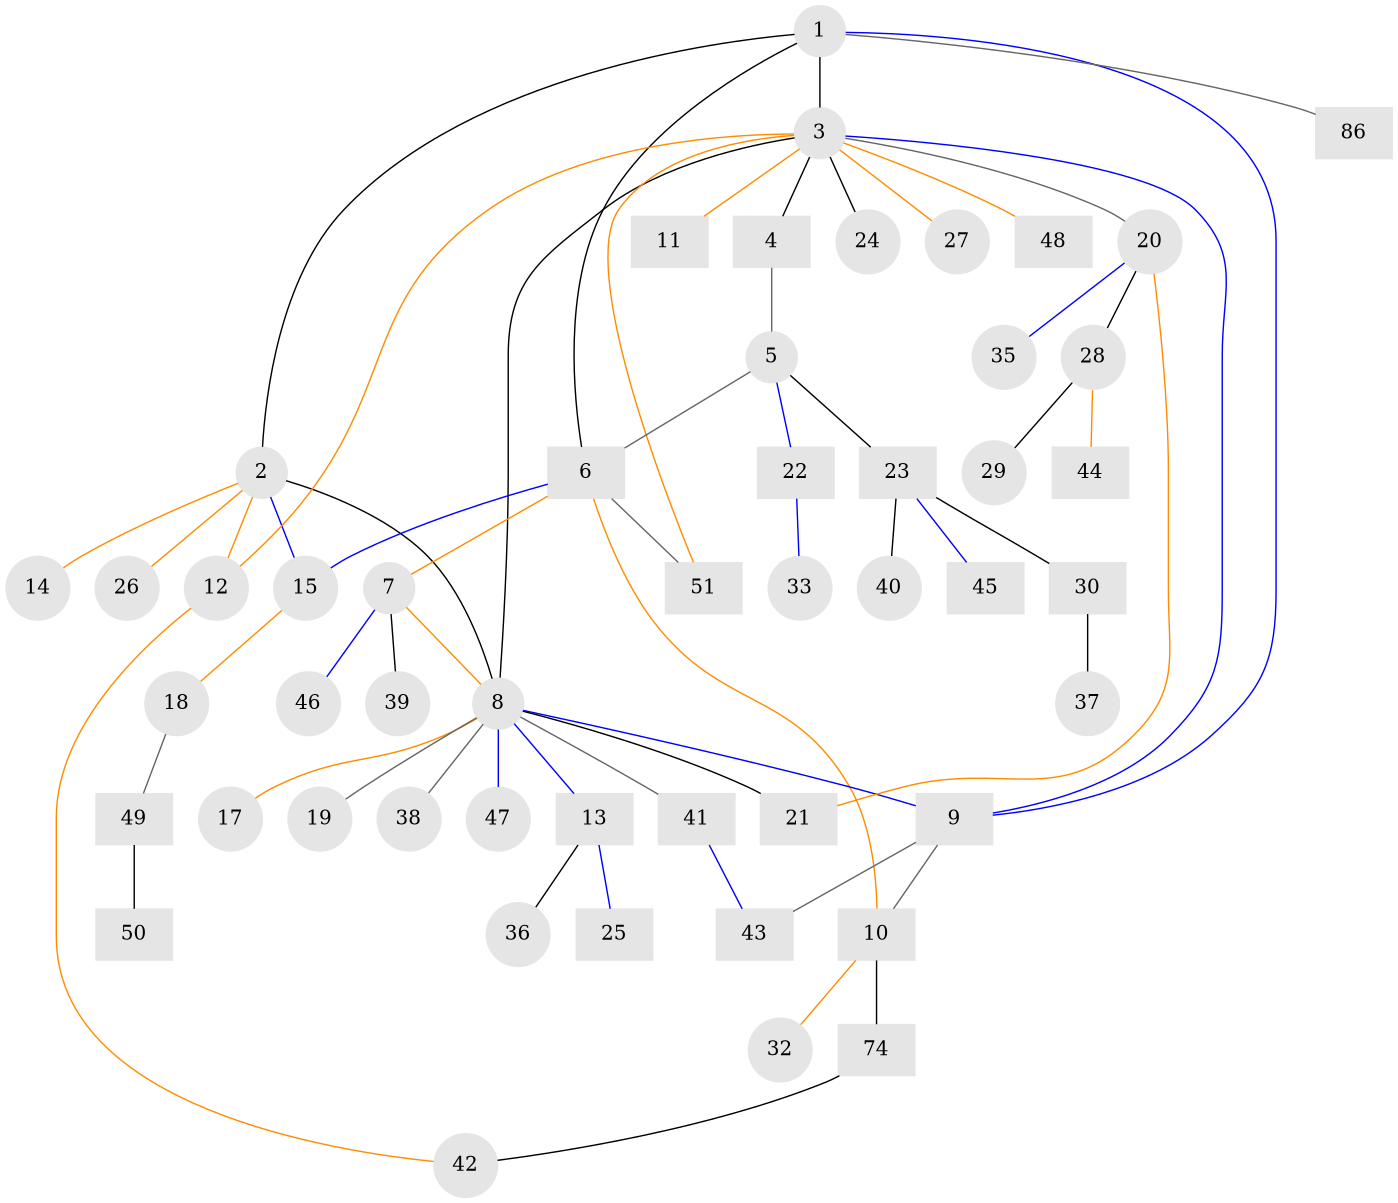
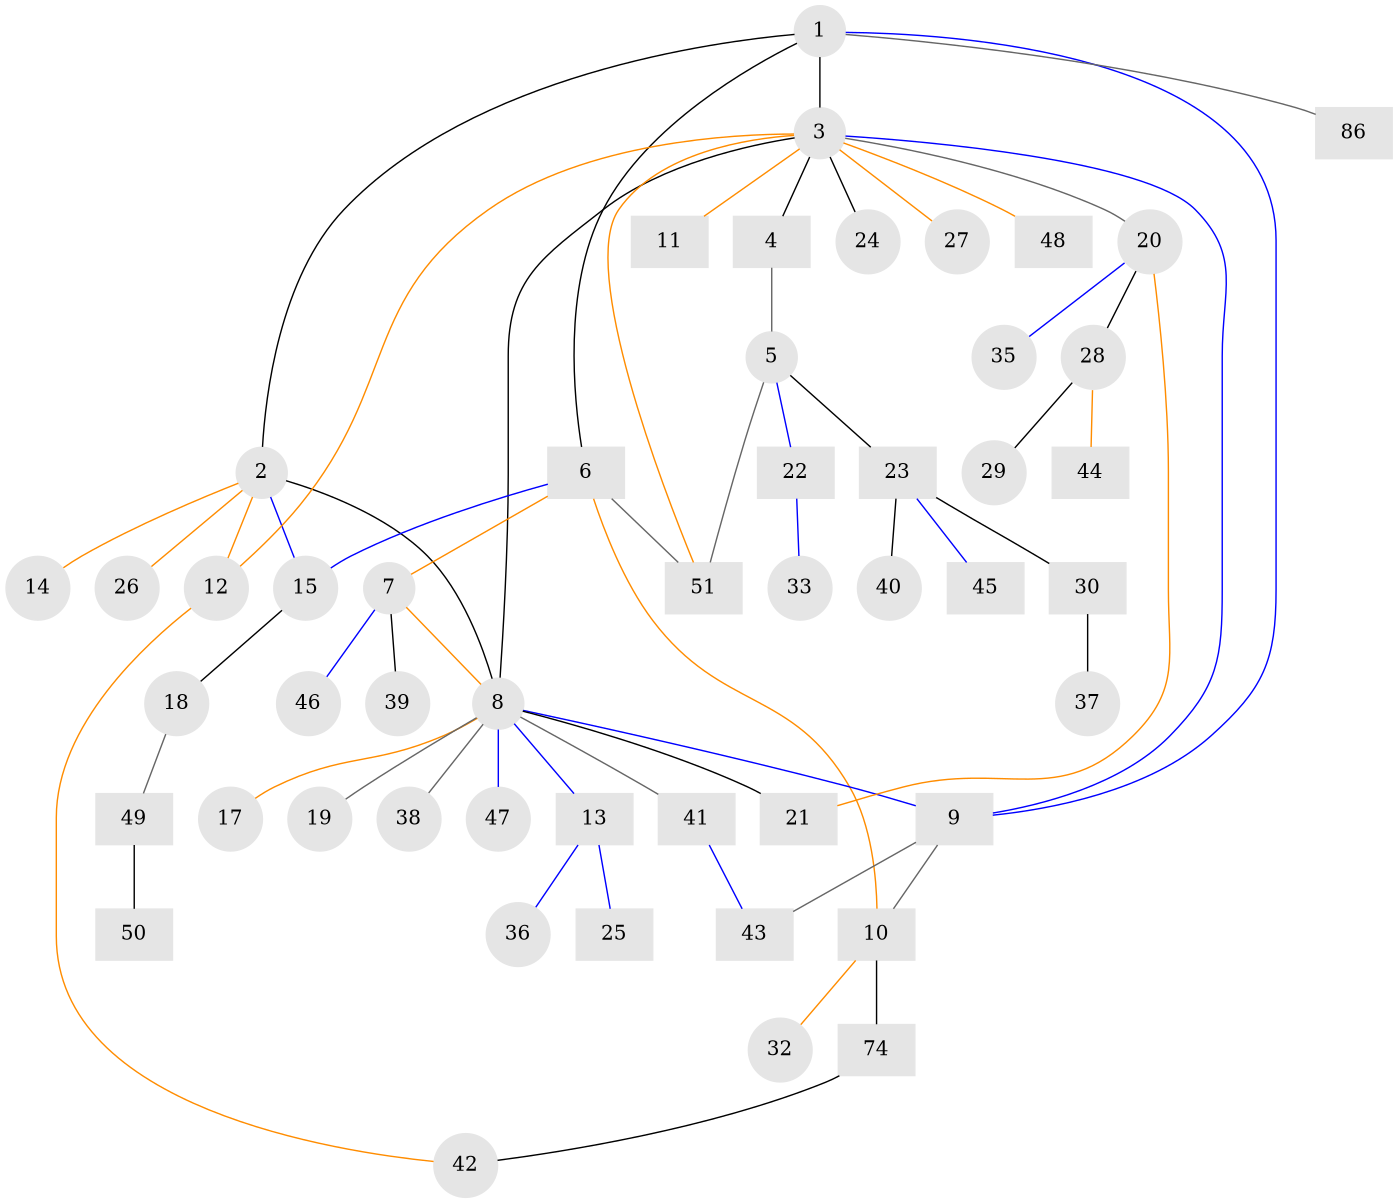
edge "5" -- "6": now "5" -- "51"
edge "15" -- "18": color darkorange -> black
edge "13" -- "36": color black -> blue
